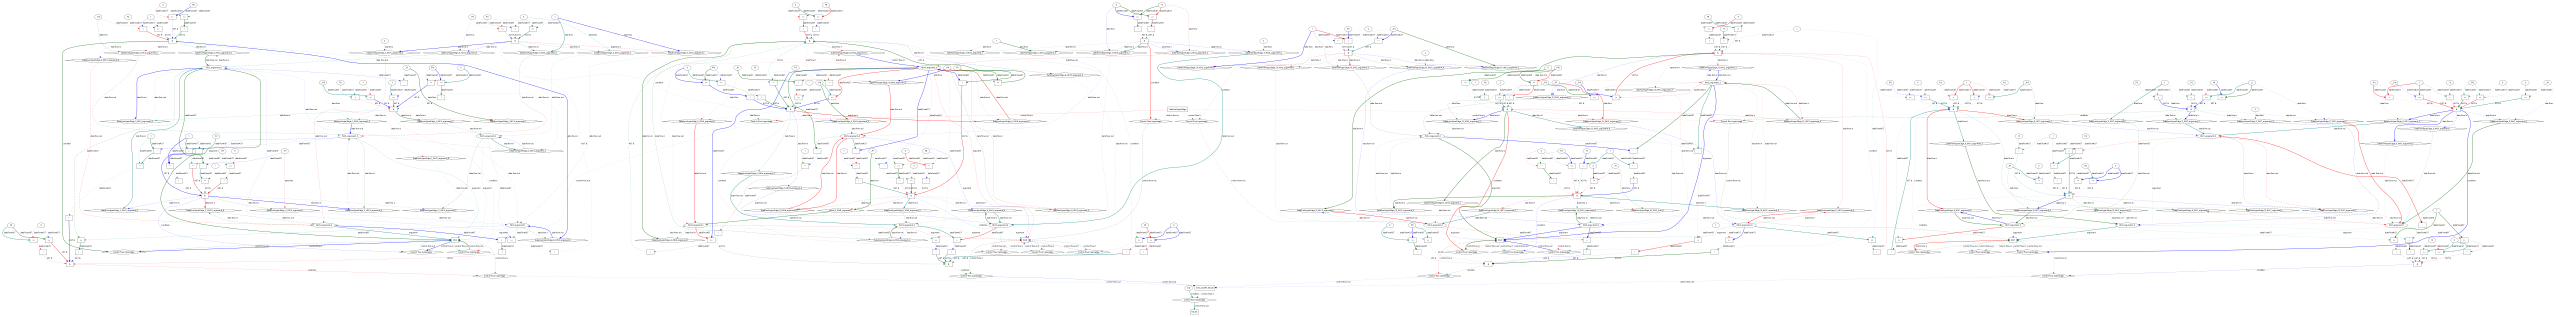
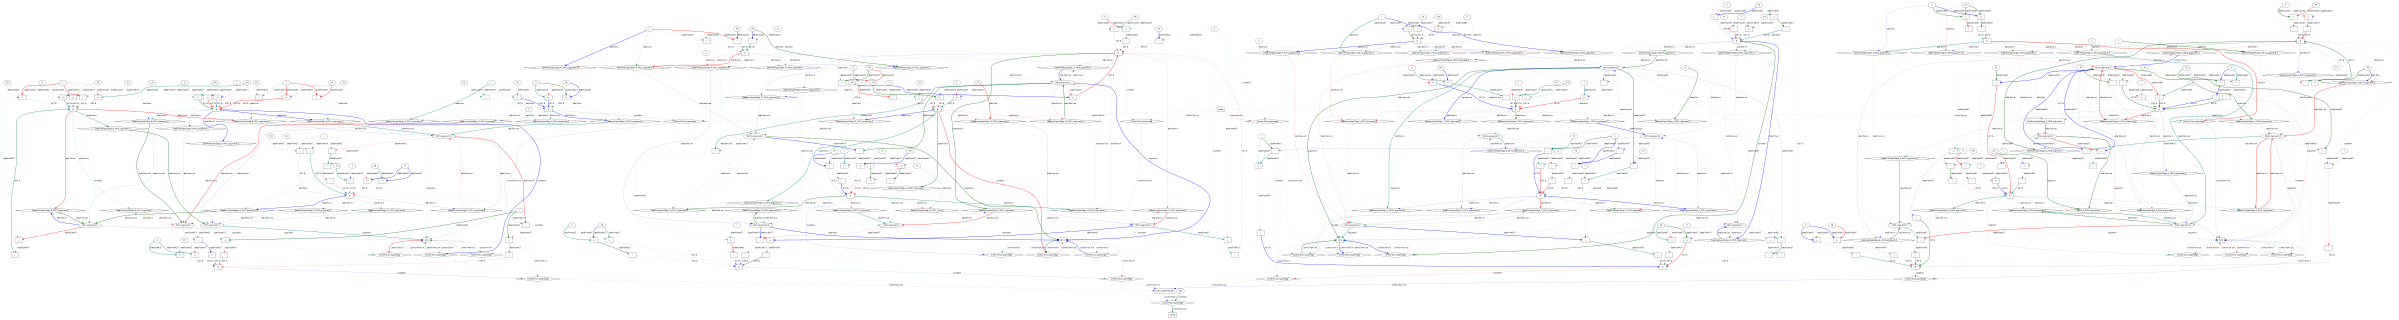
node "DataFowHyperEdge": label "DataFowHyperEdge" -> "Initial"
node "DataFowHyperEdge_5_INV4_argument_1": shape diamond -> box
edge "DataFowHyperEdge_3_INV3_argument_3" -> "INV3_argument_3": now "DataFowHyperEdge_3_INV3_argument_3" -> "DataFowHyperEdge_1_INV3_argument_4"
node "DataFowHyperEdge_2_CHC3_argument_4": label "DataFowHyperEdge_2_CHC3_argument_4" -> "DataFowHyperEdge_2_INV3_argument_4"
edge "Initial_6_INV4_argument_1" -> "INV4_argument_1": reversed
